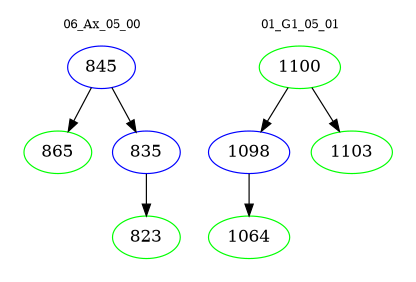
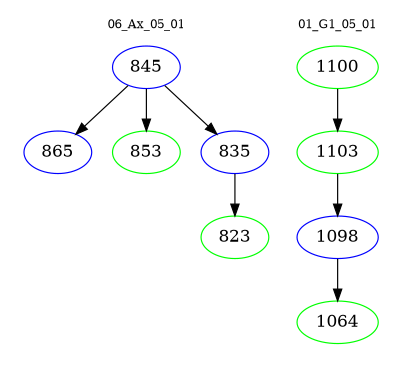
cluster "06_Ax_05_00": label "06_Ax_05_00" -> "06_Ax_05_01"
edge "1100" -> "1098": now "1103" -> "1098"
node "865": color green -> blue
node "853": added
